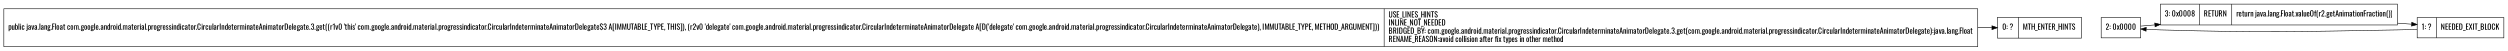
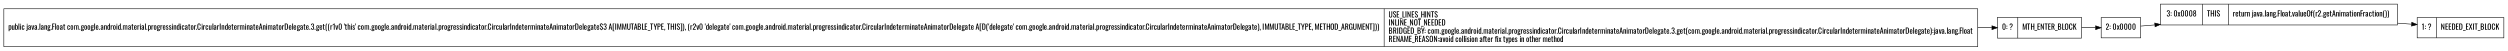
node "3: 0x0008": text "RETURN" -> "THIS"
node "0: ?": text "MTH_ENTER_HINTS" -> "MTH_ENTER_BLOCK"
edge "1: ?" -> "2: 0x0000": now "0: ?" -> "2: 0x0000"
